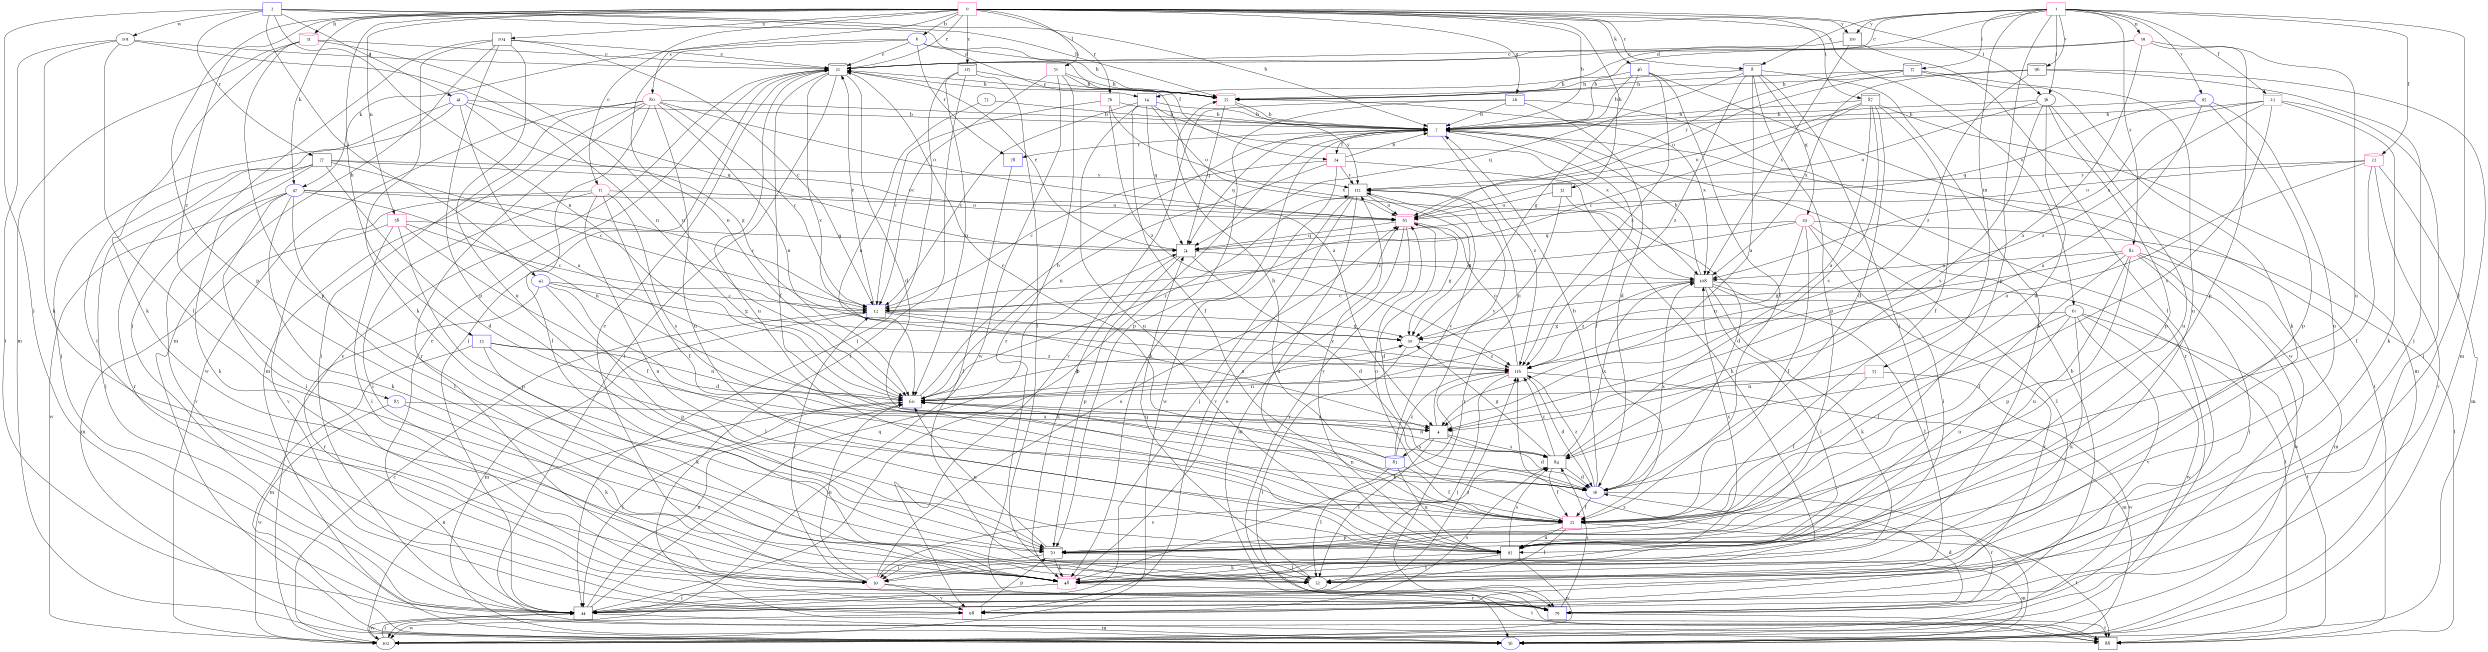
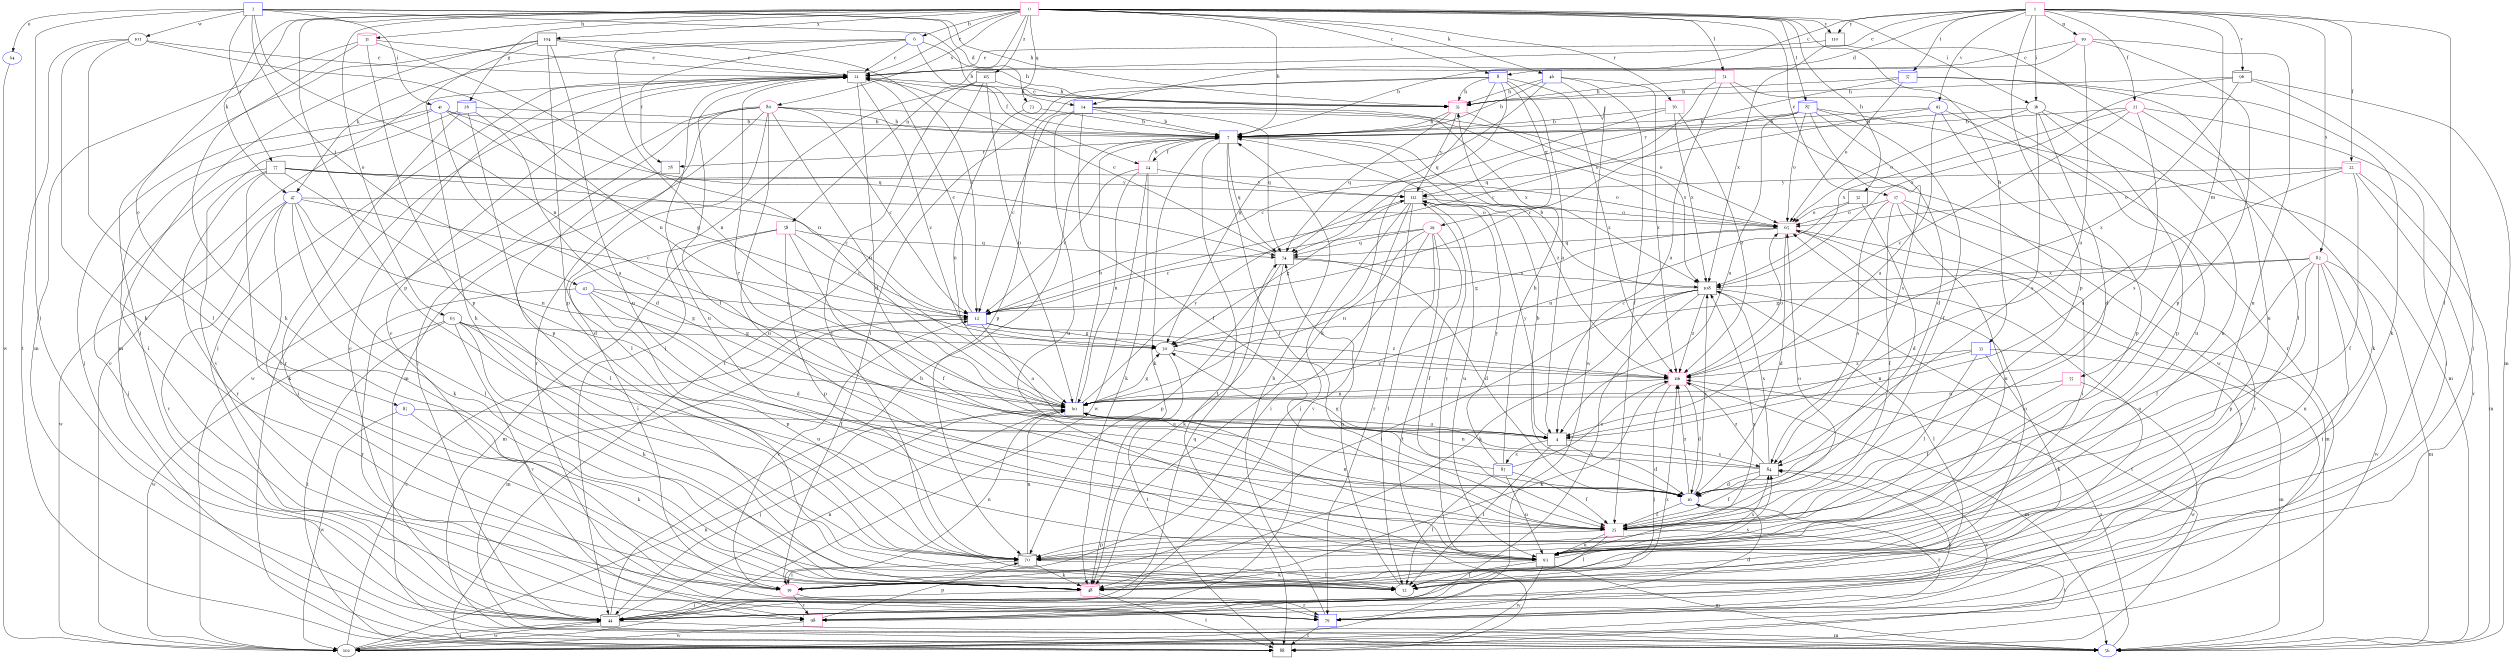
node "64": added
edge "0" -> "73": added, label "q"
node "23": shape cylinder -> ellipse
node "44": shape box -> cylinder
